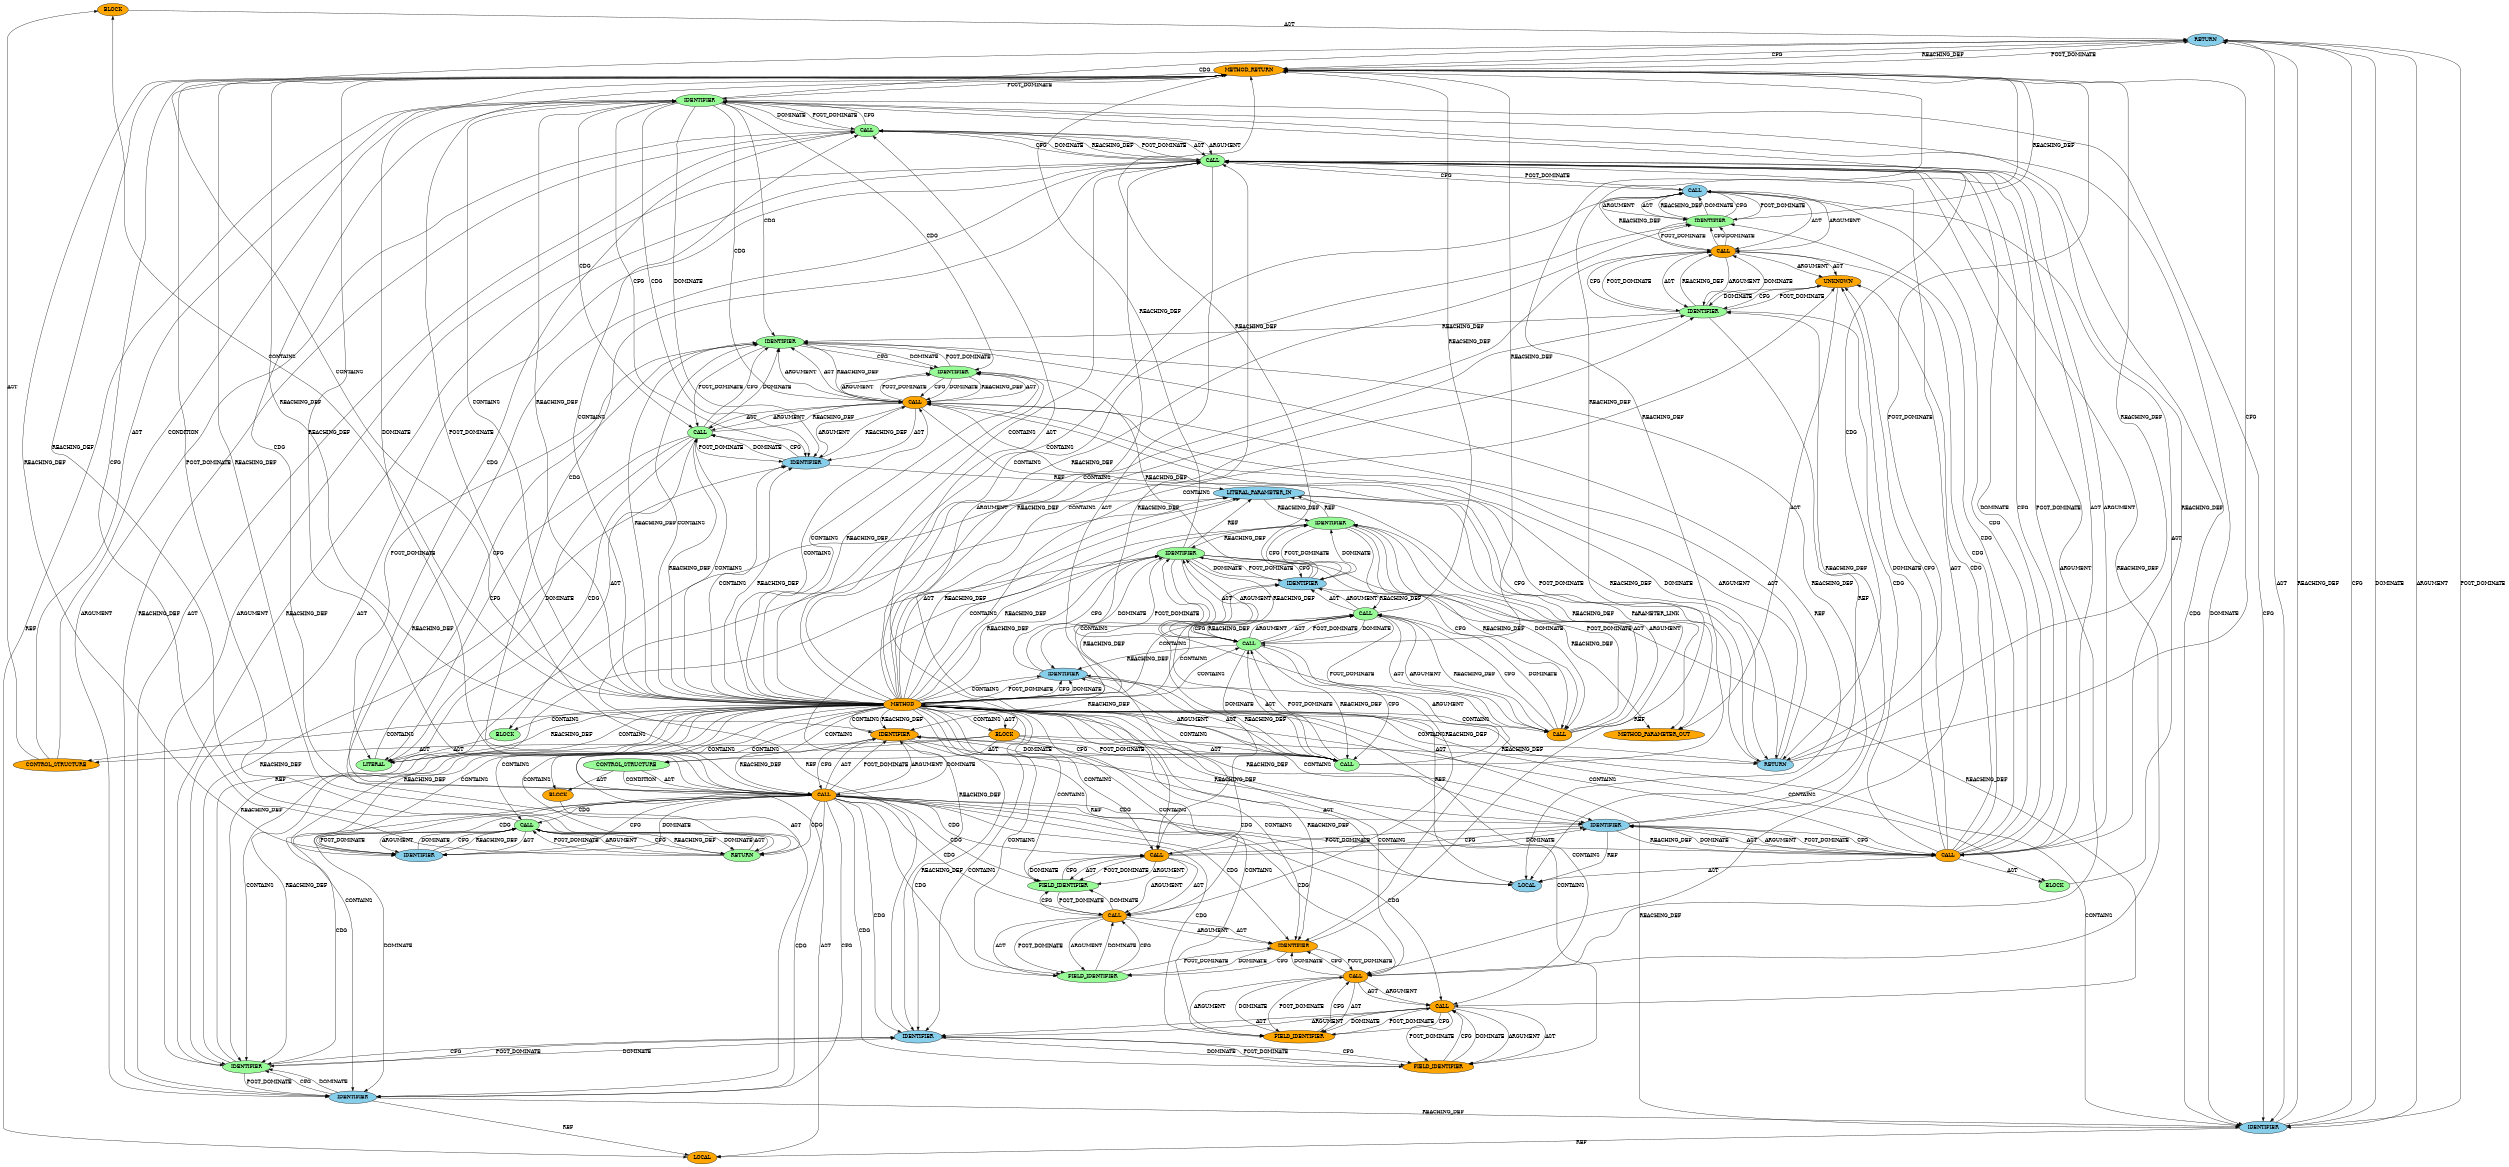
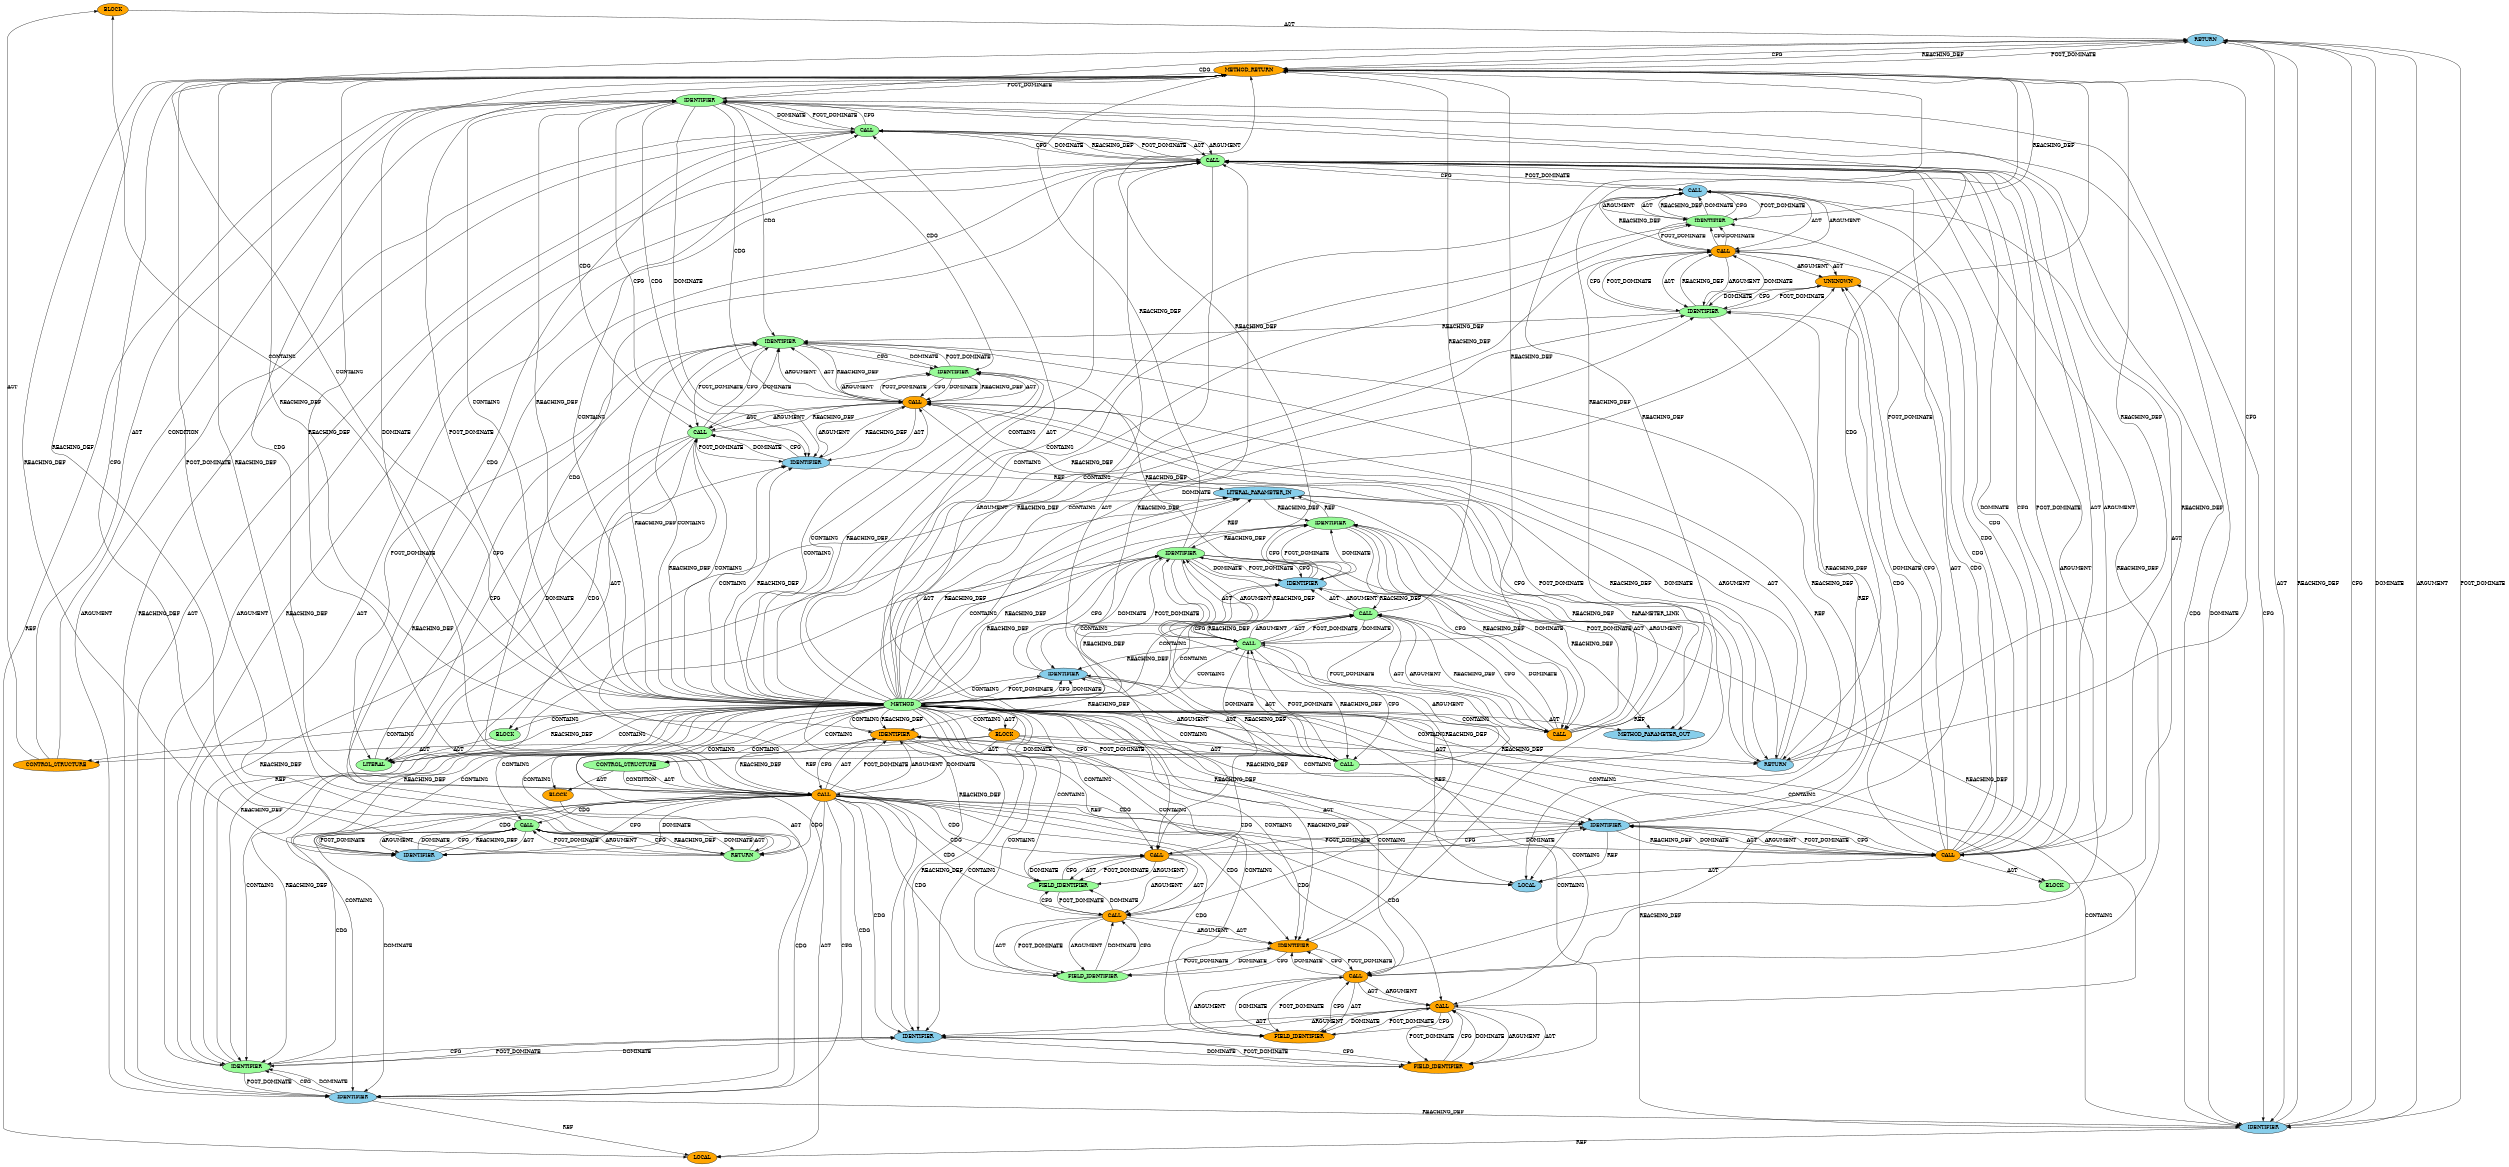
edge "METHOD" -> "UNKNOWN": label "CONTAINS" -> "DOMINATE"
edge "UNKNOWN" -> "METHOD_PARAMETER_OUT": now "METHOD" -> "METHOD_PARAMETER_OUT"
node "METHOD": fillcolor orange -> palegreen
node "METHOD_PARAMETER_OUT": fillcolor orange -> skyblue
